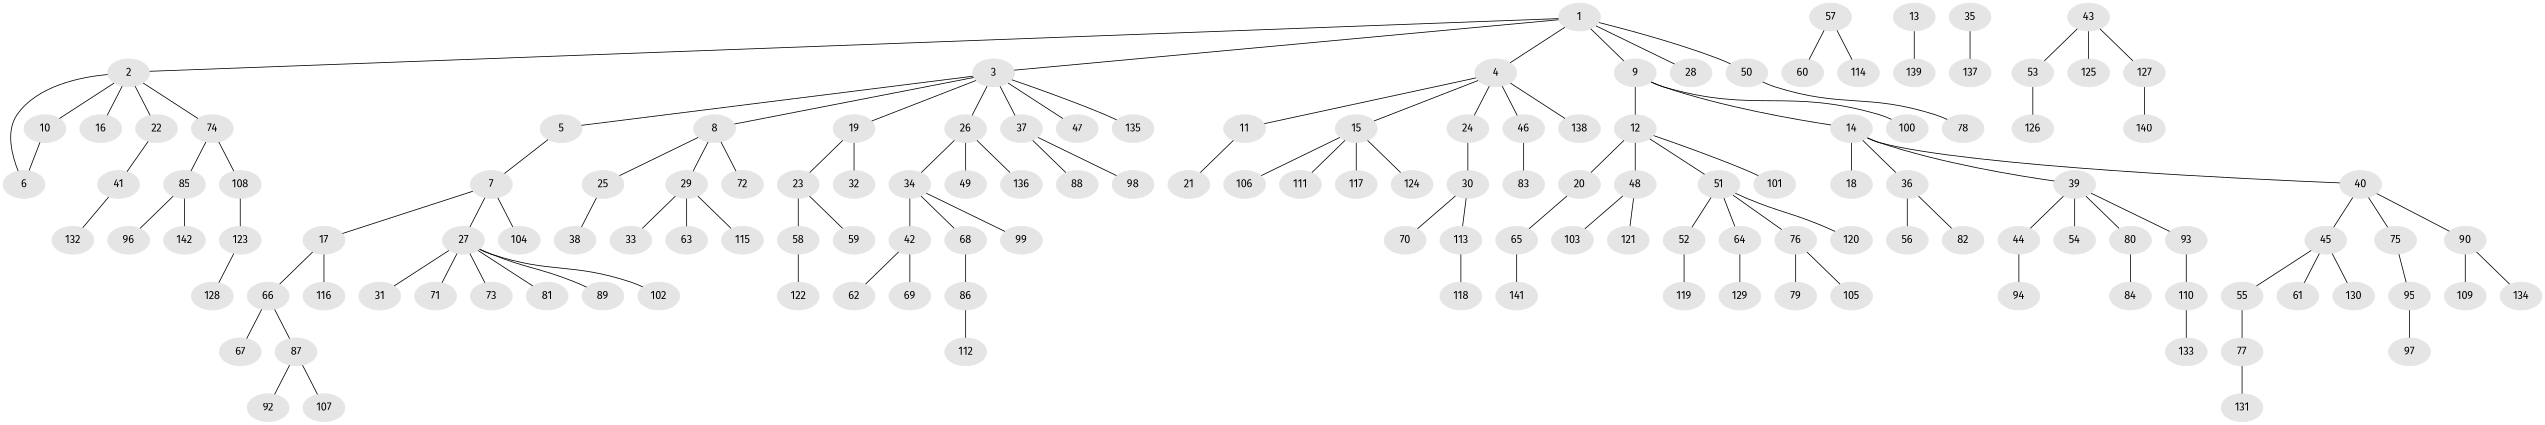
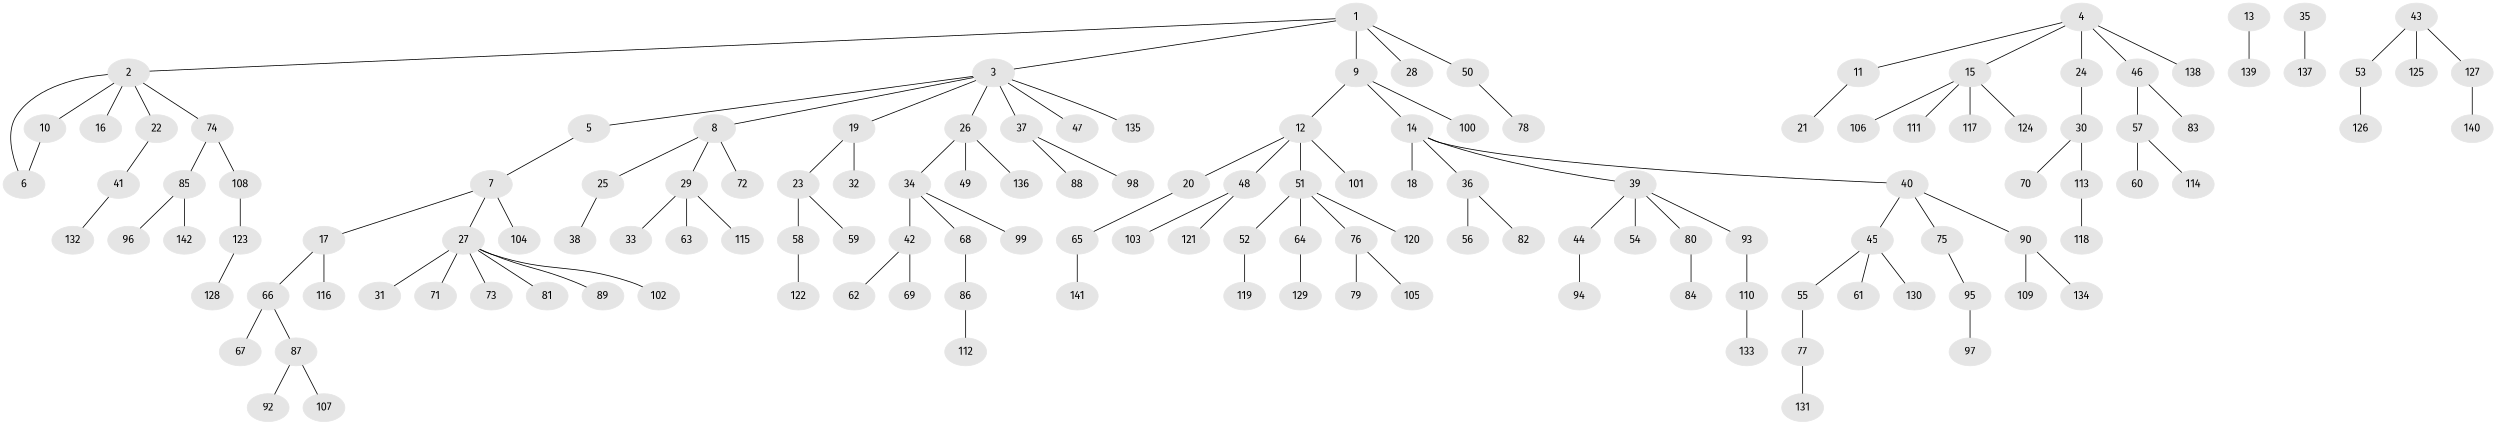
edge "1" -- "4": removed
edge "46" -- "57": added
